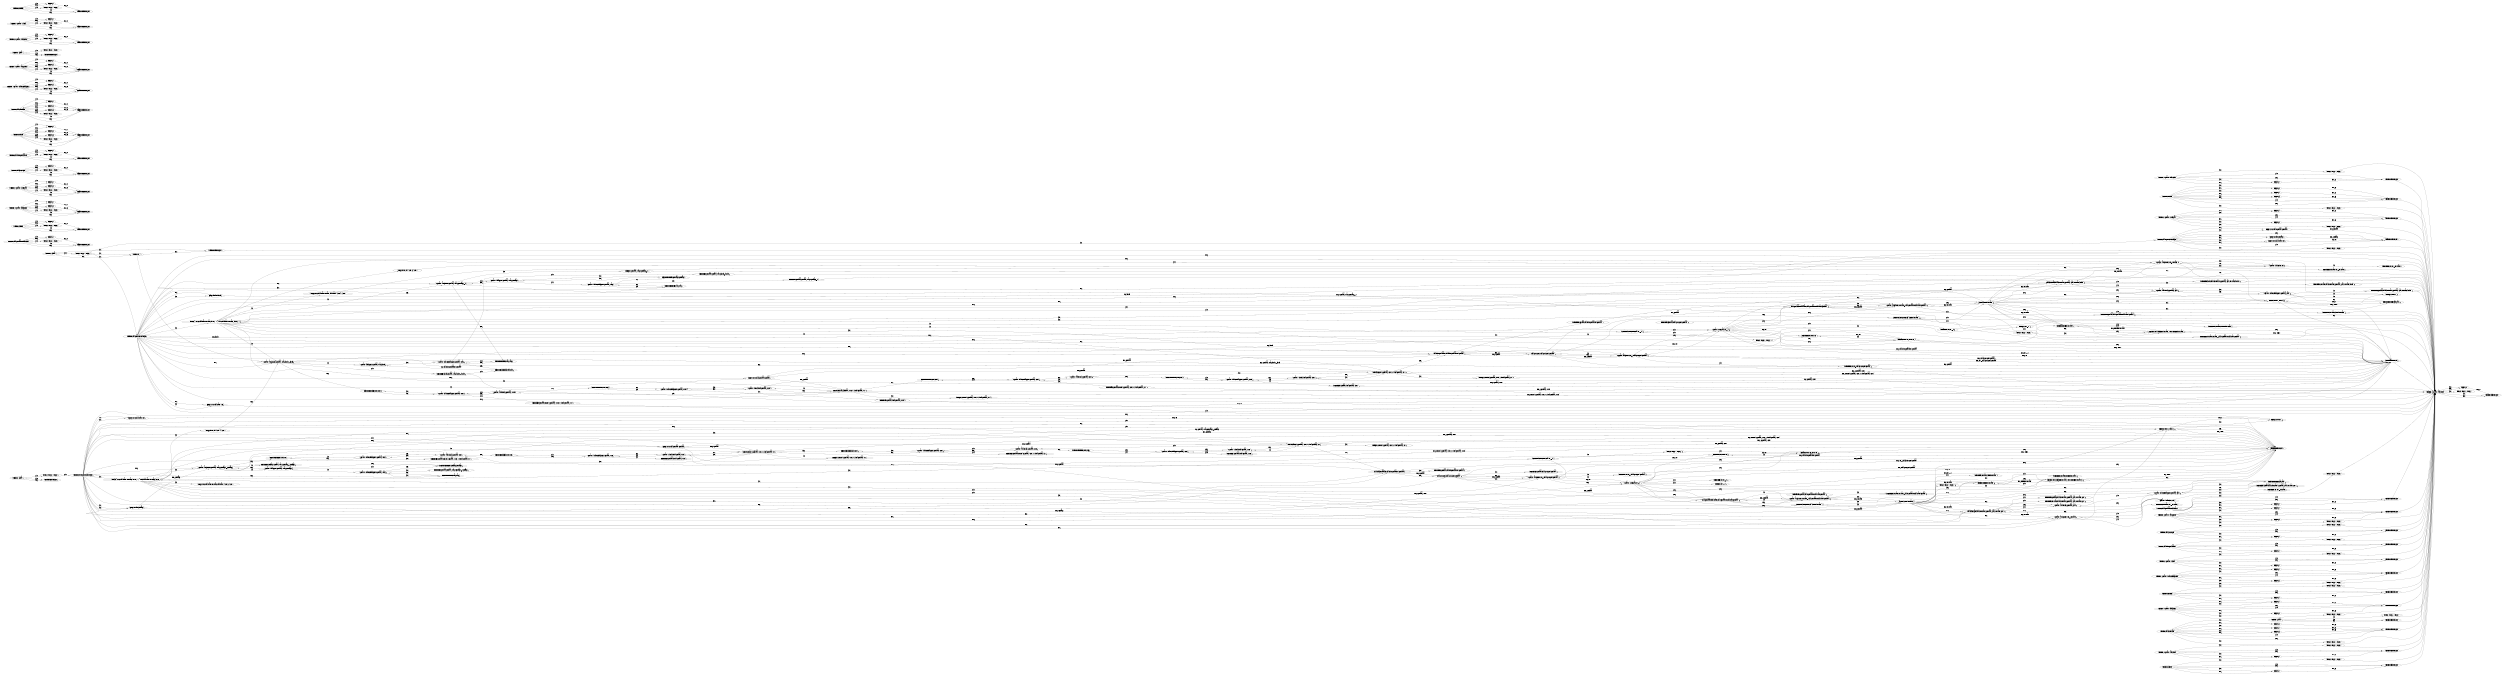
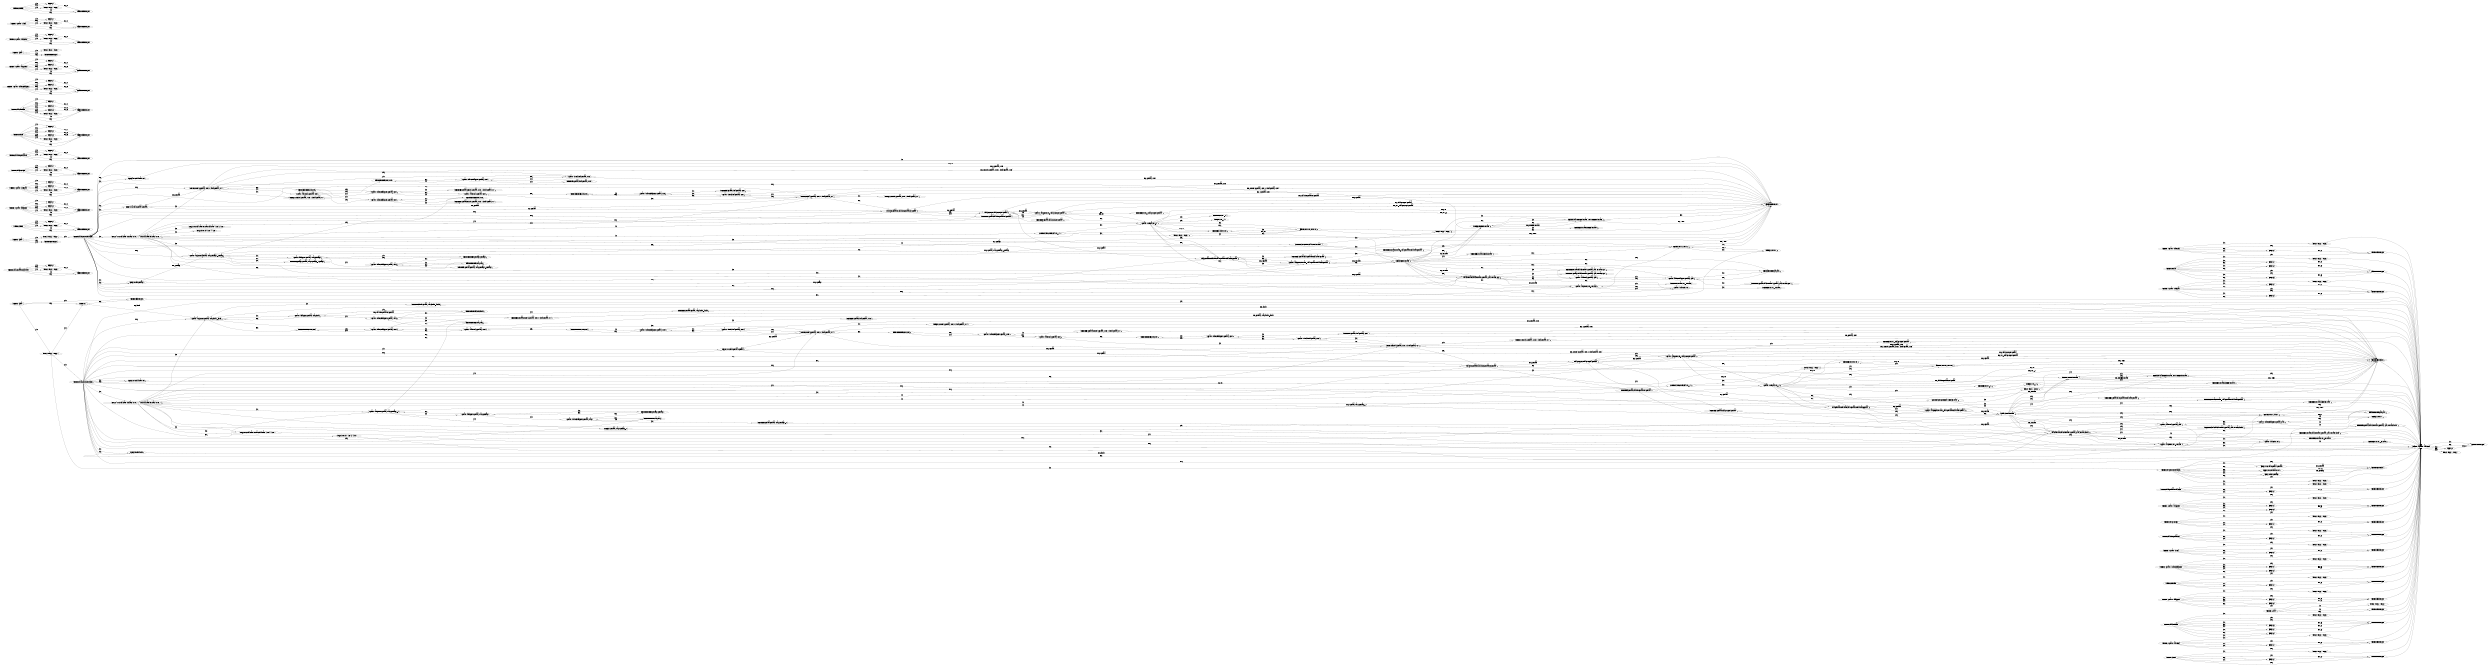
edge "(IDENTIFIER,fmode,opendata->o_arg.fmode = fmode)" -> "(FIELD_IDENTIFIER,fmode,fmode)": now "(<operator>.fieldAccess,opendata->o_arg.fmode)" -> "(FIELD_IDENTIFIER,fmode,fmode)"
edge "<(LOCAL,int ret: int)<SUB>4</SUB>>" -> "(<operator>.assignment,opendata->o_arg.fmode = fmode)": now "(<operator>.fieldAccess,opendata->o_arg.fmode)" -> "(<operator>.assignment,opendata->o_arg.fmode = fmode)"
